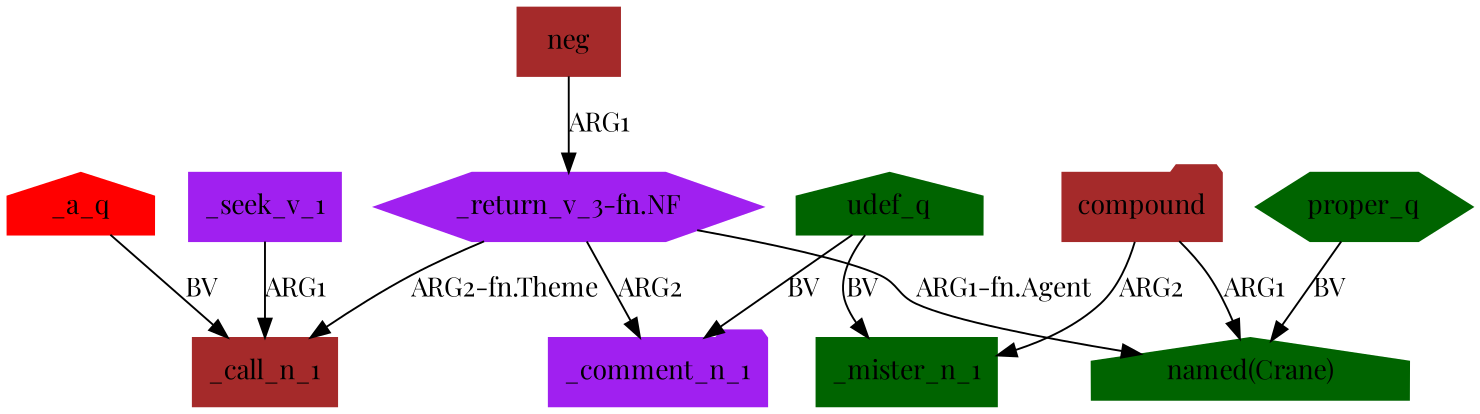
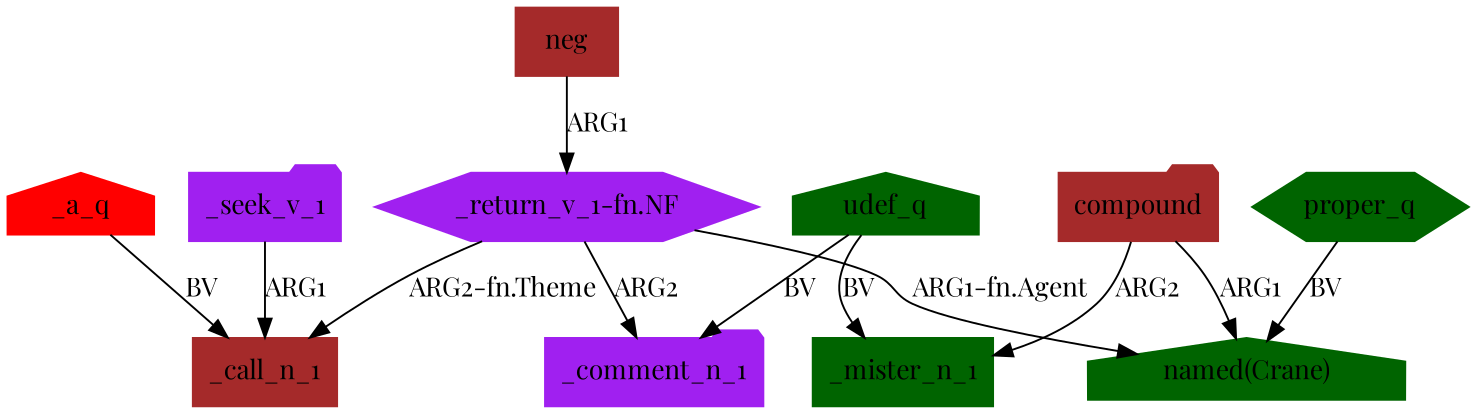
node "_seek_v_1": shape box -> folder
node "_return_v_3-fn.NF": label "_return_v_3-fn.NF" -> "_return_v_1-fn.NF"
